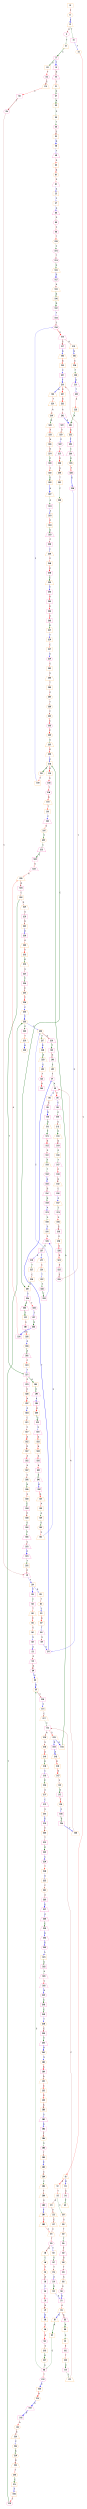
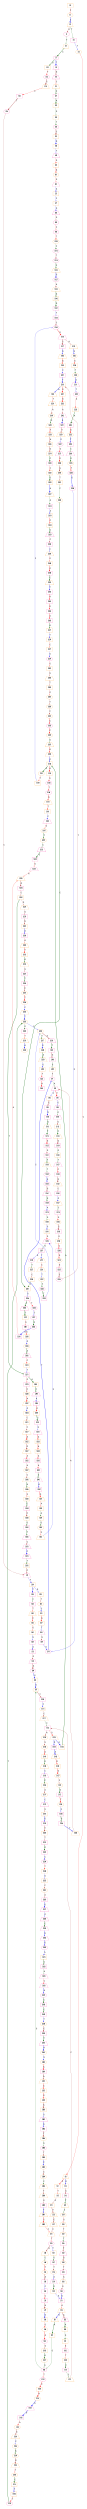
edge "S242" -> "S243": now "S242" -> "S251"
edge "S15" -> "S24": now "S20" -> "S24"
edge "S101" -> "S108": color blue -> red
